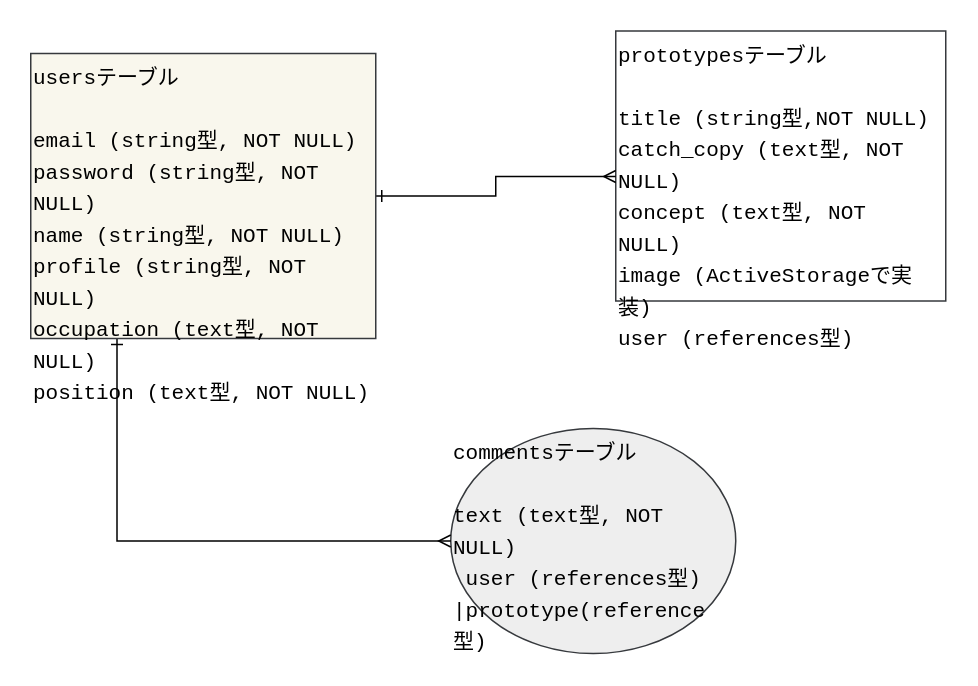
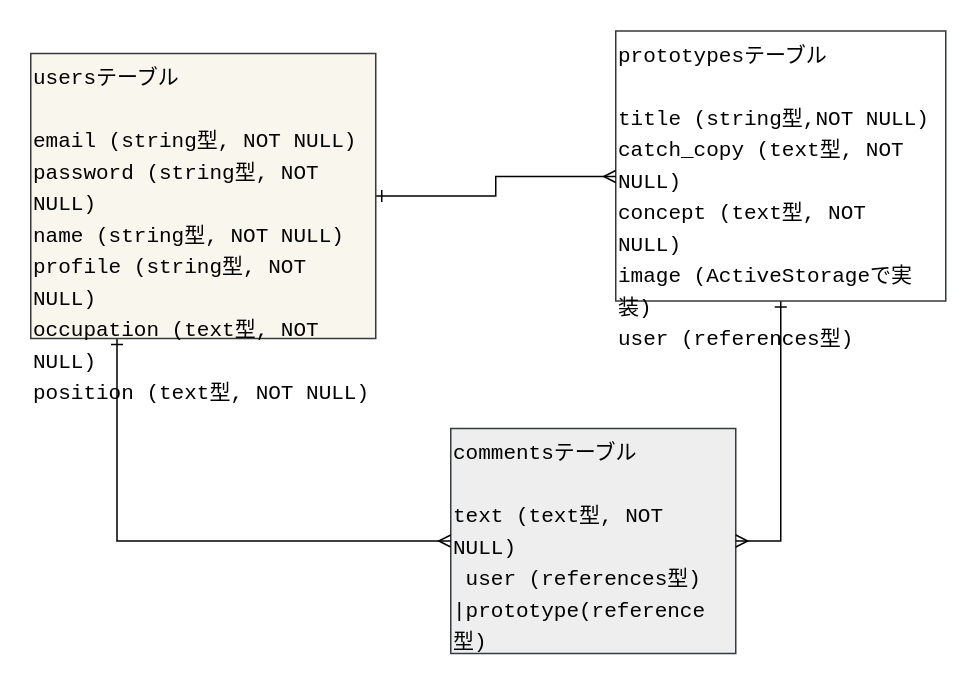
edge "prototypesテーブル title (string型,NOT NULL) catch_copy (text型, NOT NULL) concept (text型, NOT NULL) image (ActiveStorageで実装) user (references型)" -- "commentsテーブル text (text型, NOT NULL) user (references型) |prototype(reference型)": added
node "commentsテーブル text (text型, NOT NULL) user (references型) |prototype(reference型)": shape ellipse -> rectangle
